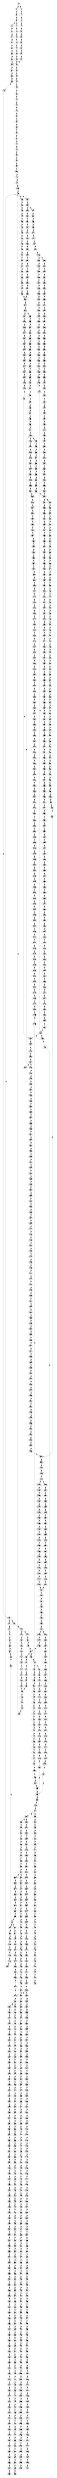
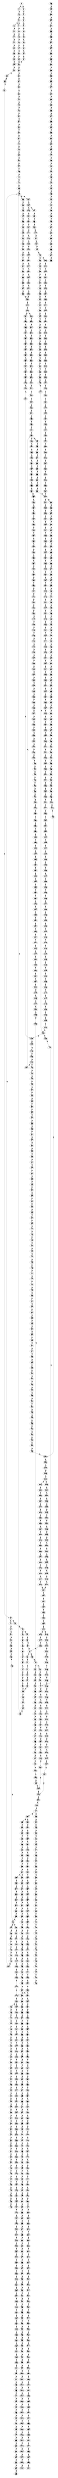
node "S475": removed
